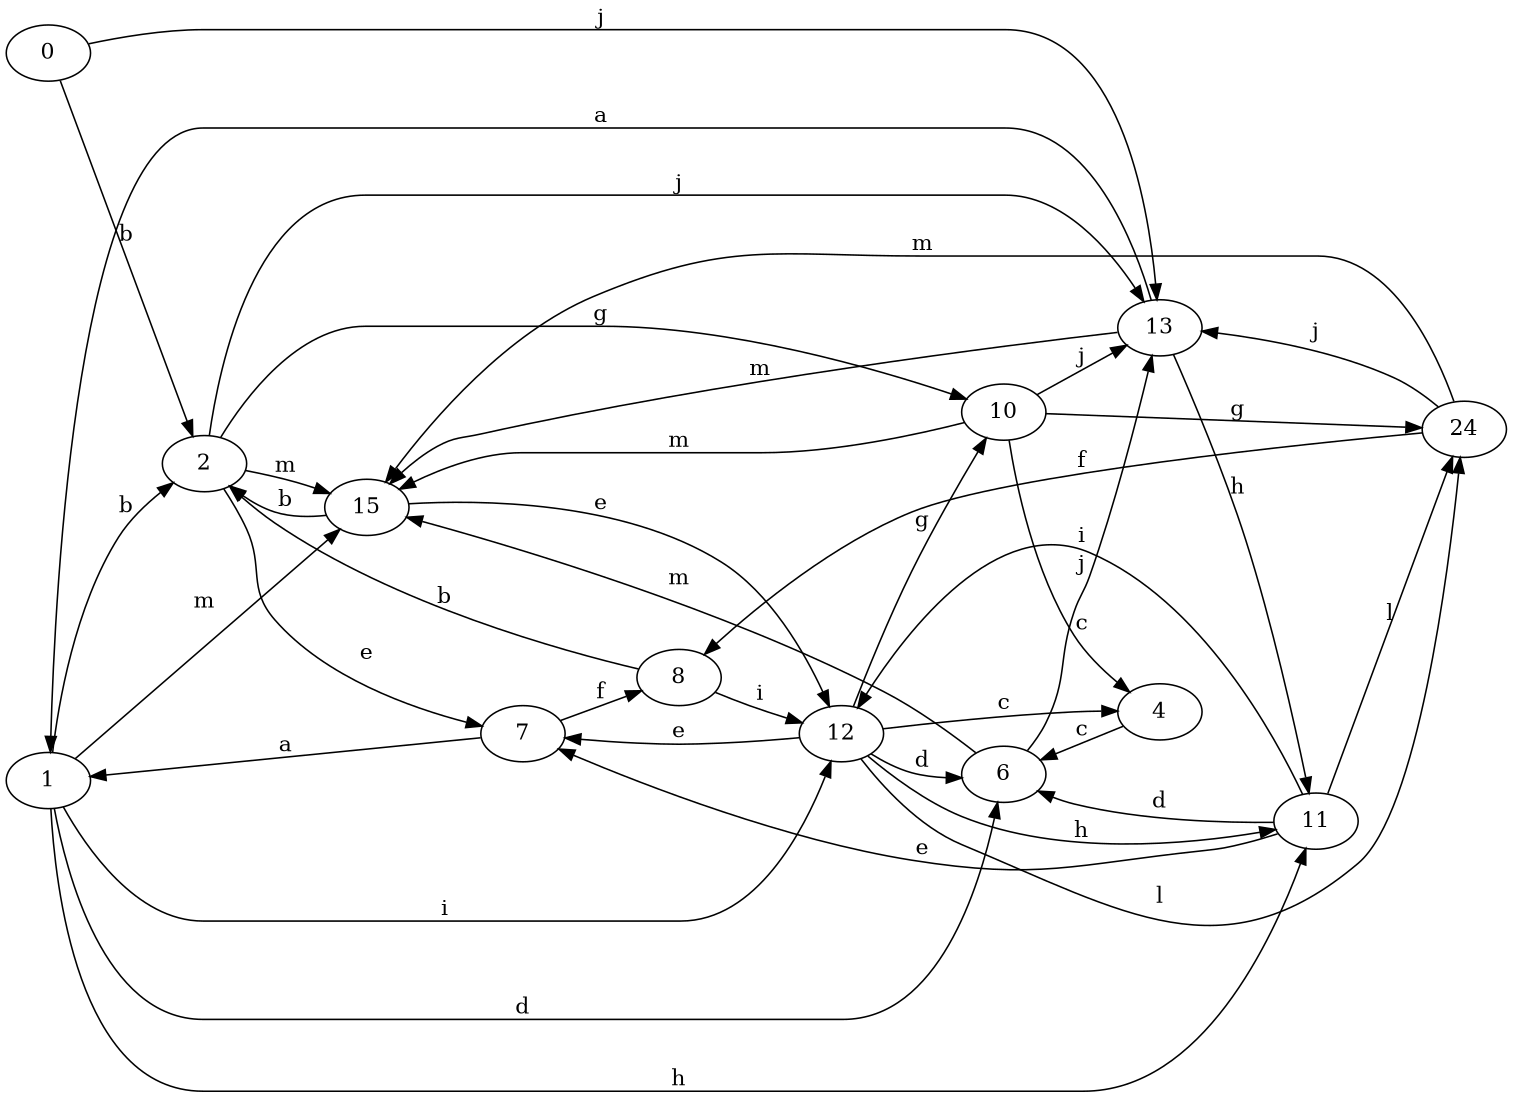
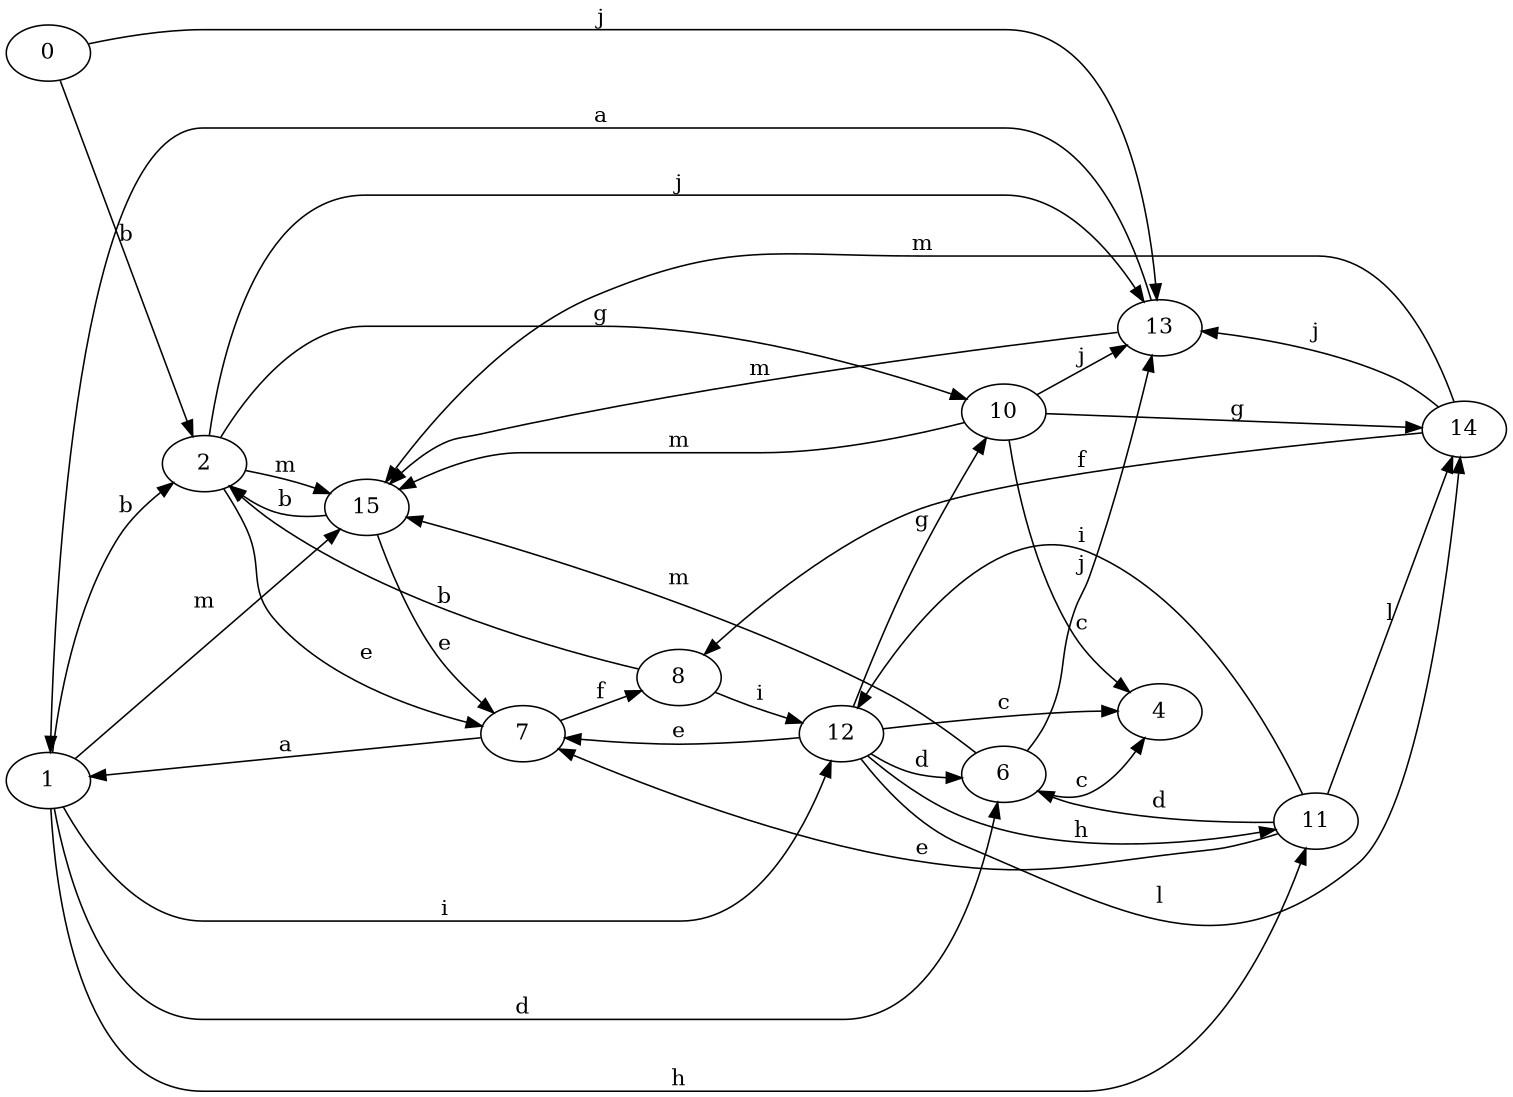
node "24": label "24" -> "14"
edge "15" -> "12": now "15" -> "7"
edge "13" -> "11": removed, label "h"
edge "4" -> "6": reversed
